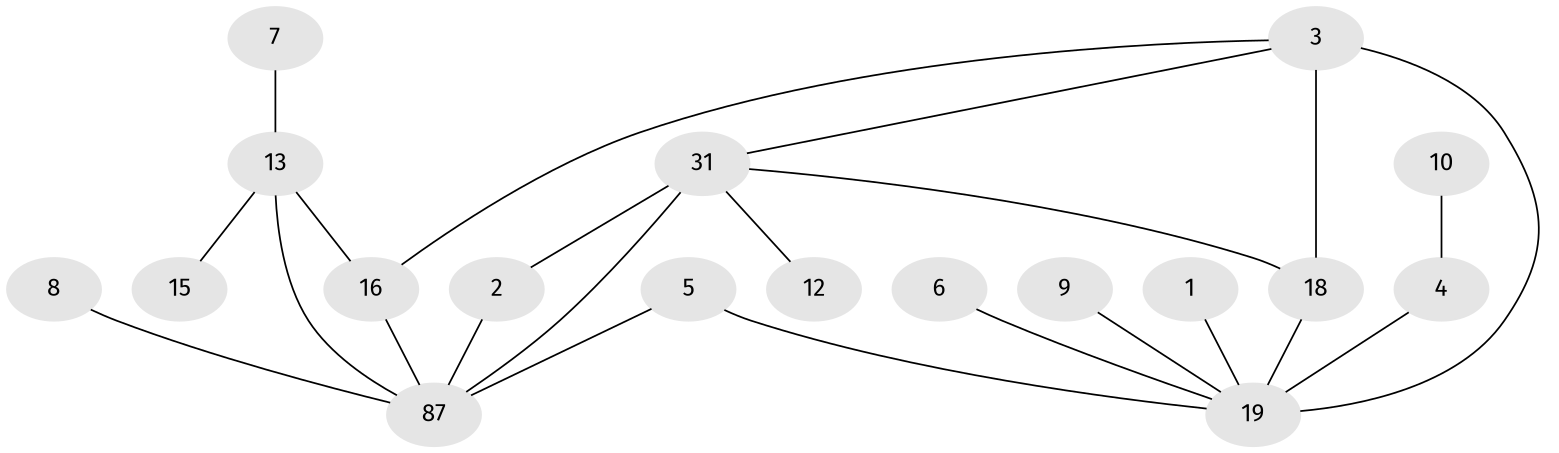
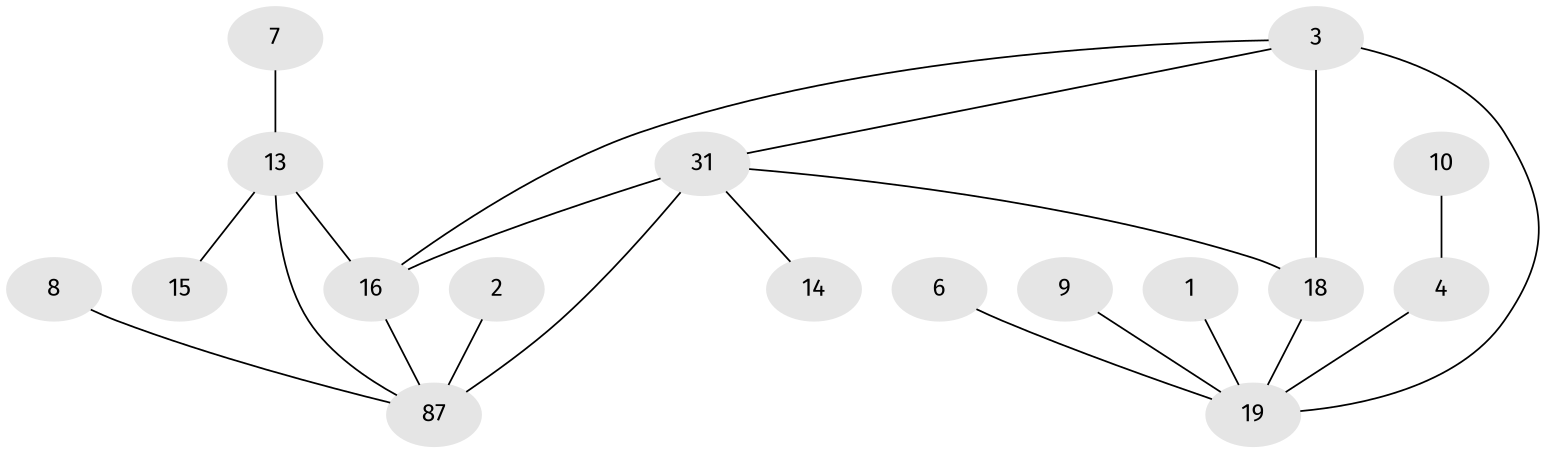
edge "31" -- "2": now "31" -- "16"
node "5": removed
node "12": label "12" -> "14"
